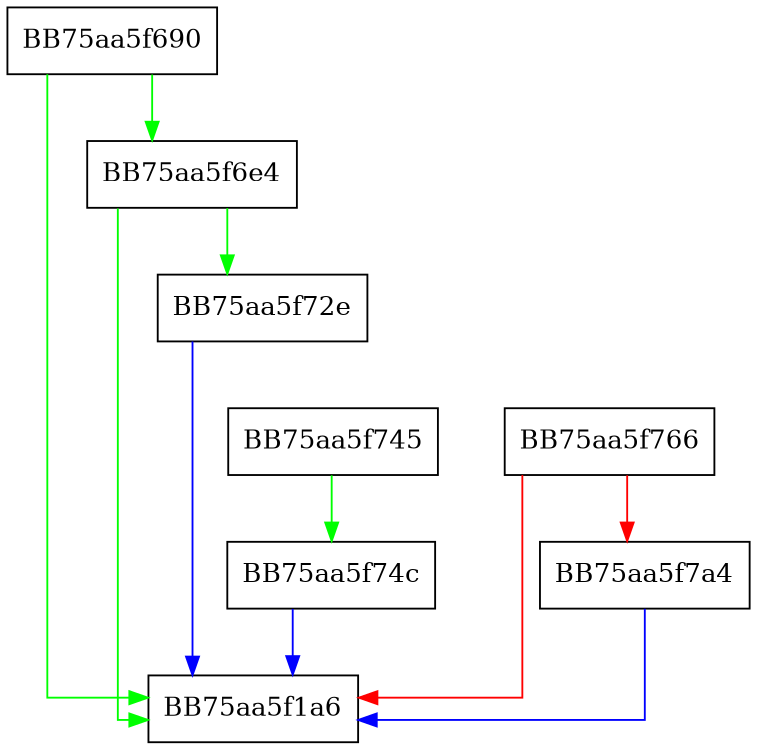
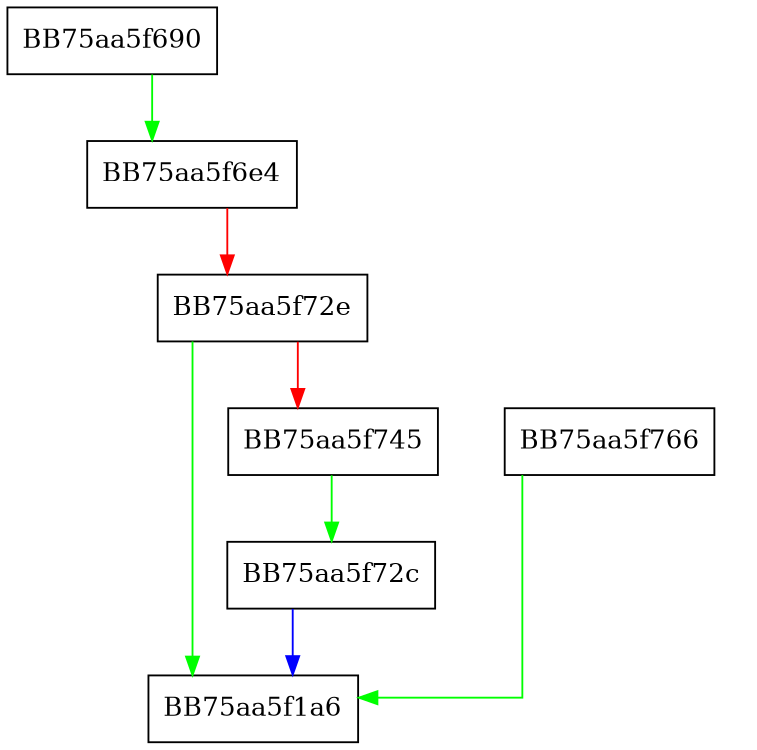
edge "BB75aa5f6e4" -> "BB75aa5f72e": color green -> red
edge "BB75aa5f72e" -> "BB75aa5f745": added
edge "BB75aa5f690" -> "BB75aa5f1a6": removed
edge "BB75aa5f6e4" -> "BB75aa5f1a6": removed
edge "BB75aa5f72e" -> "BB75aa5f1a6": color blue -> green
node "BB75aa5f74c": label "BB75aa5f74c" -> "BB75aa5f72c"
node "BB75aa5f7a4": removed
edge "BB75aa5f766" -> "BB75aa5f1a6": color red -> green
